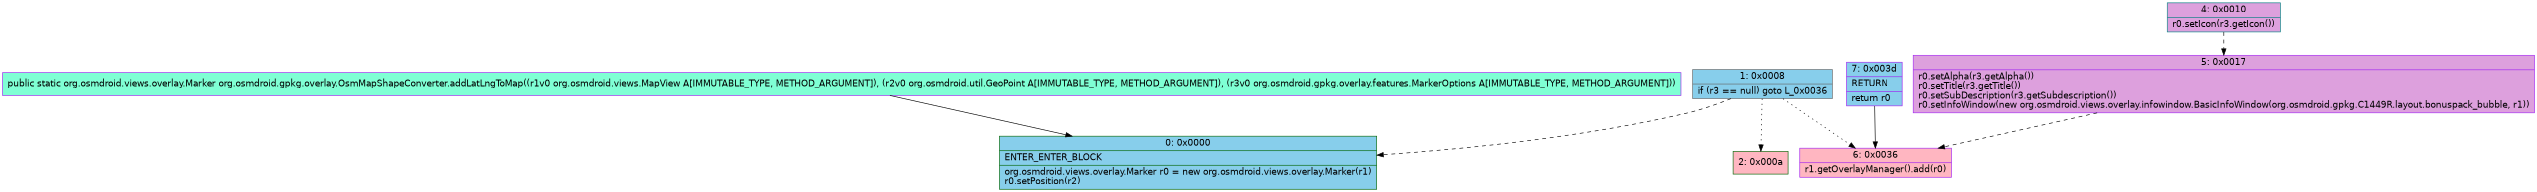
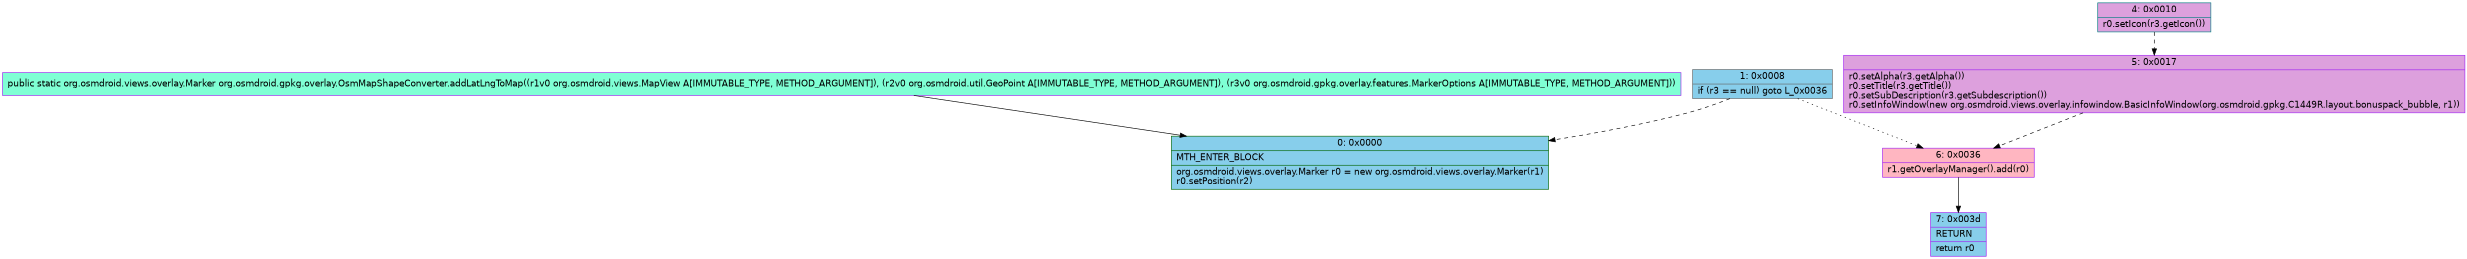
edge "7: 0x003d" -> "6: 0x0036": reversed
node "0: 0x0000": text "ENTER_ENTER_BLOCK" -> "MTH_ENTER_BLOCK"
node "2: 0x000a": removed
